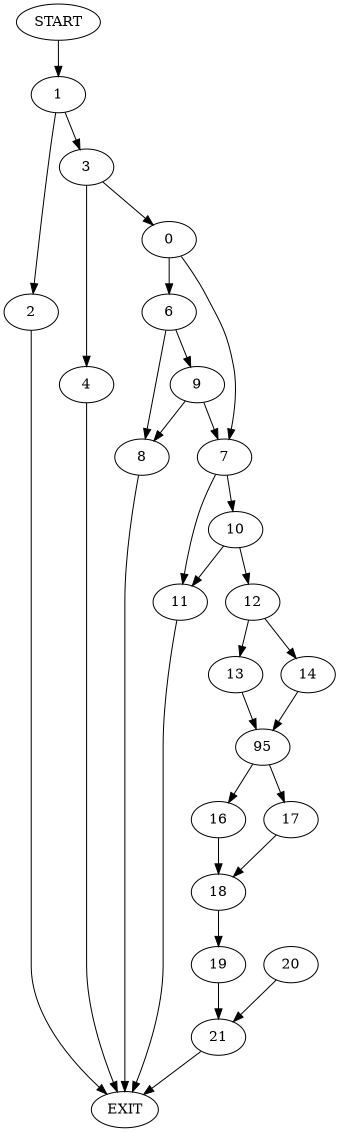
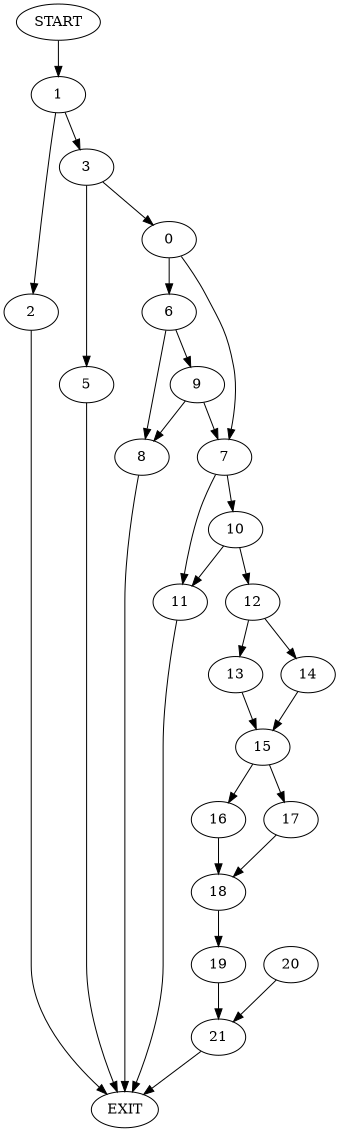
node "4": label "4" -> "5"
node "95": label "95" -> "15"
